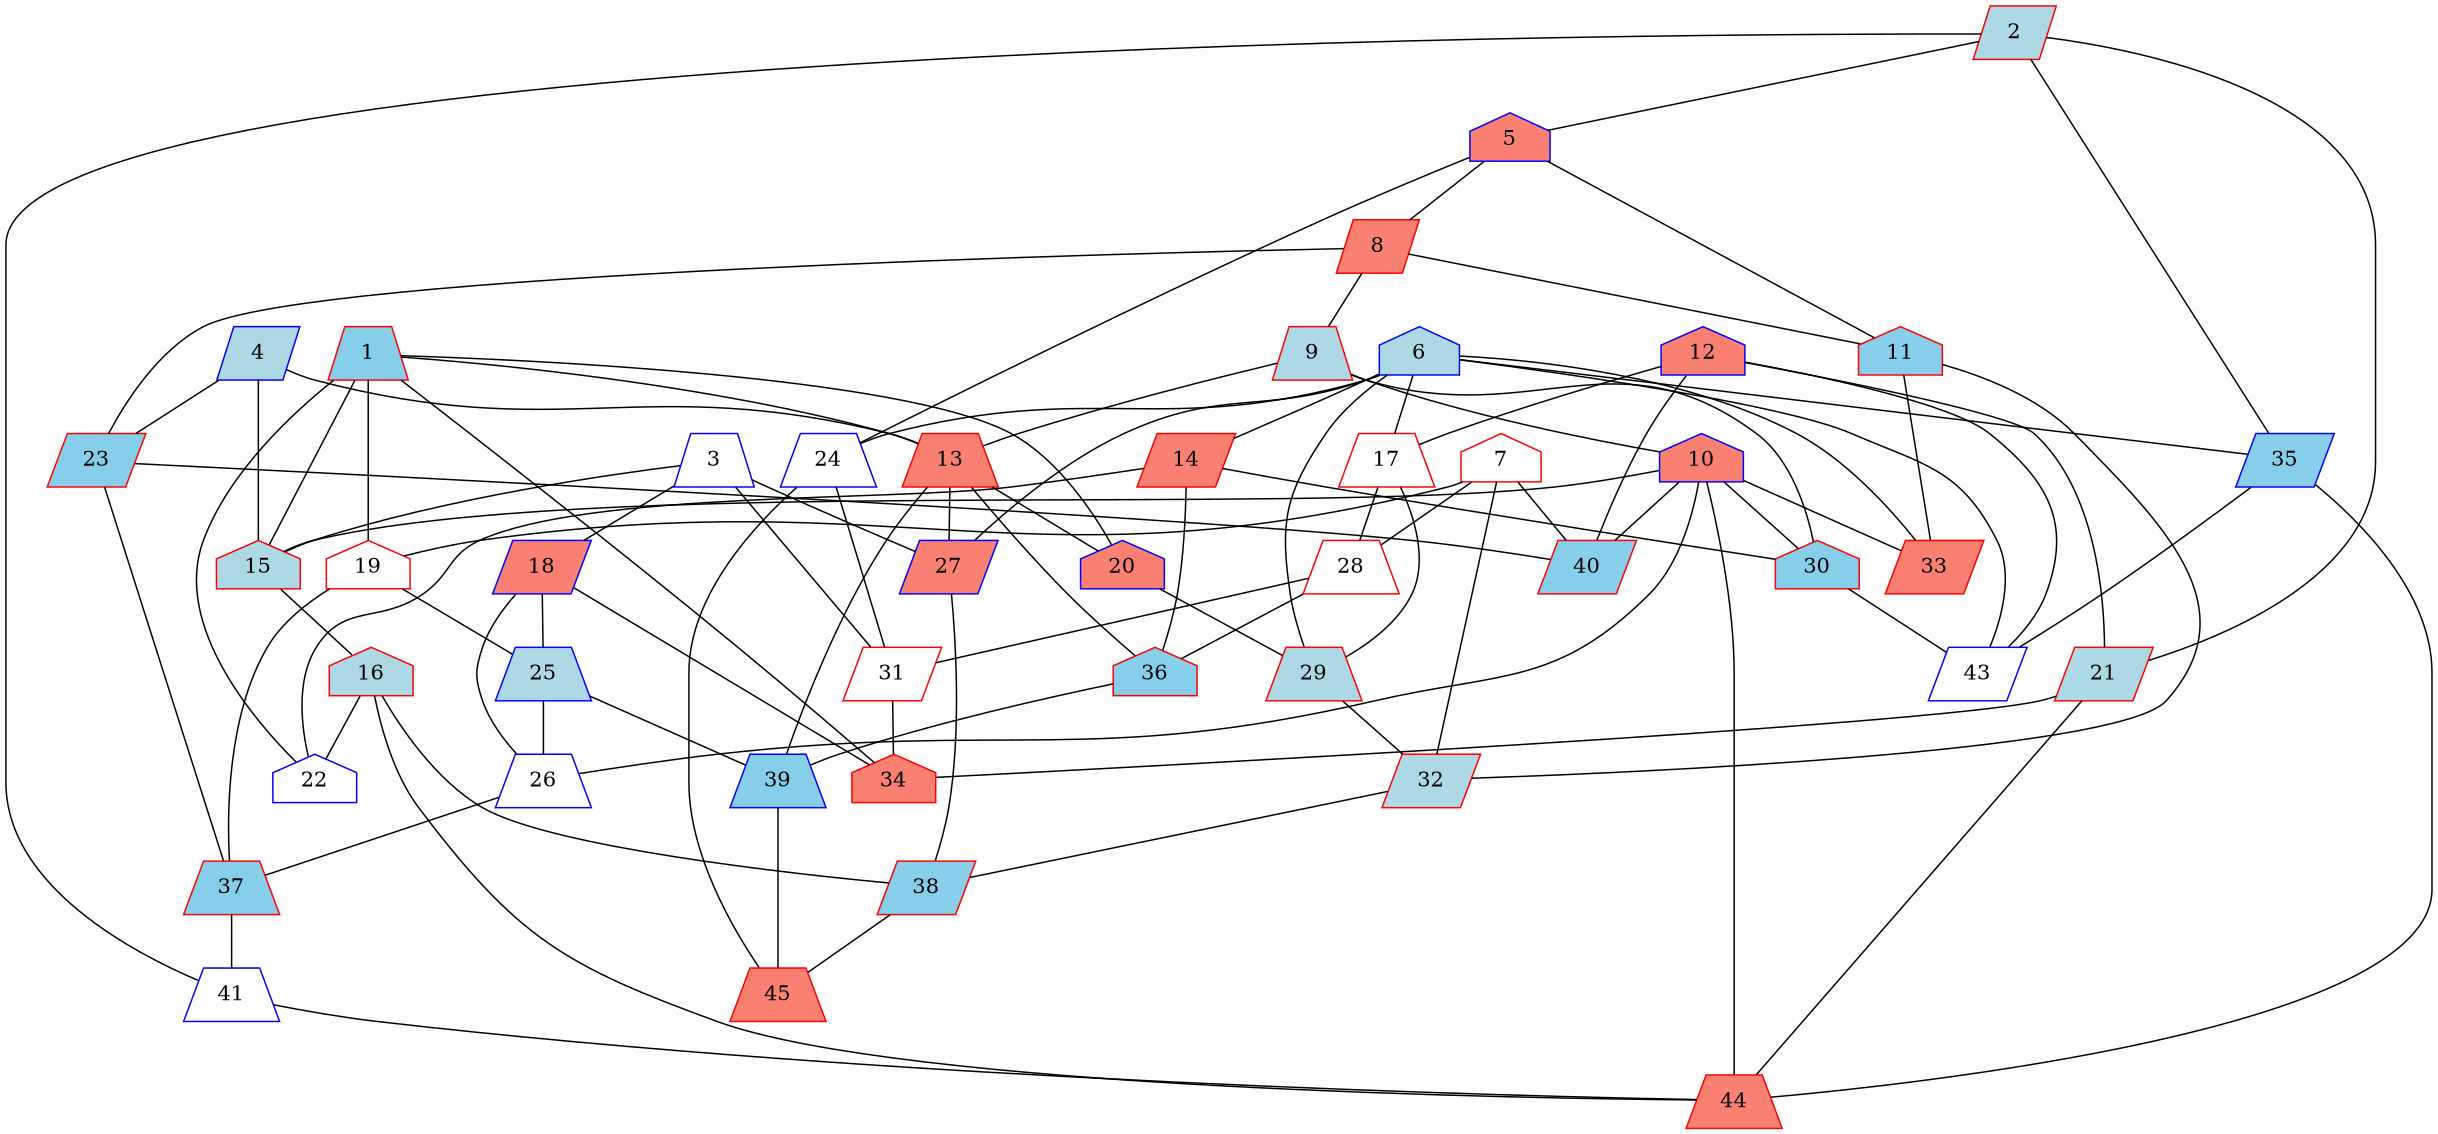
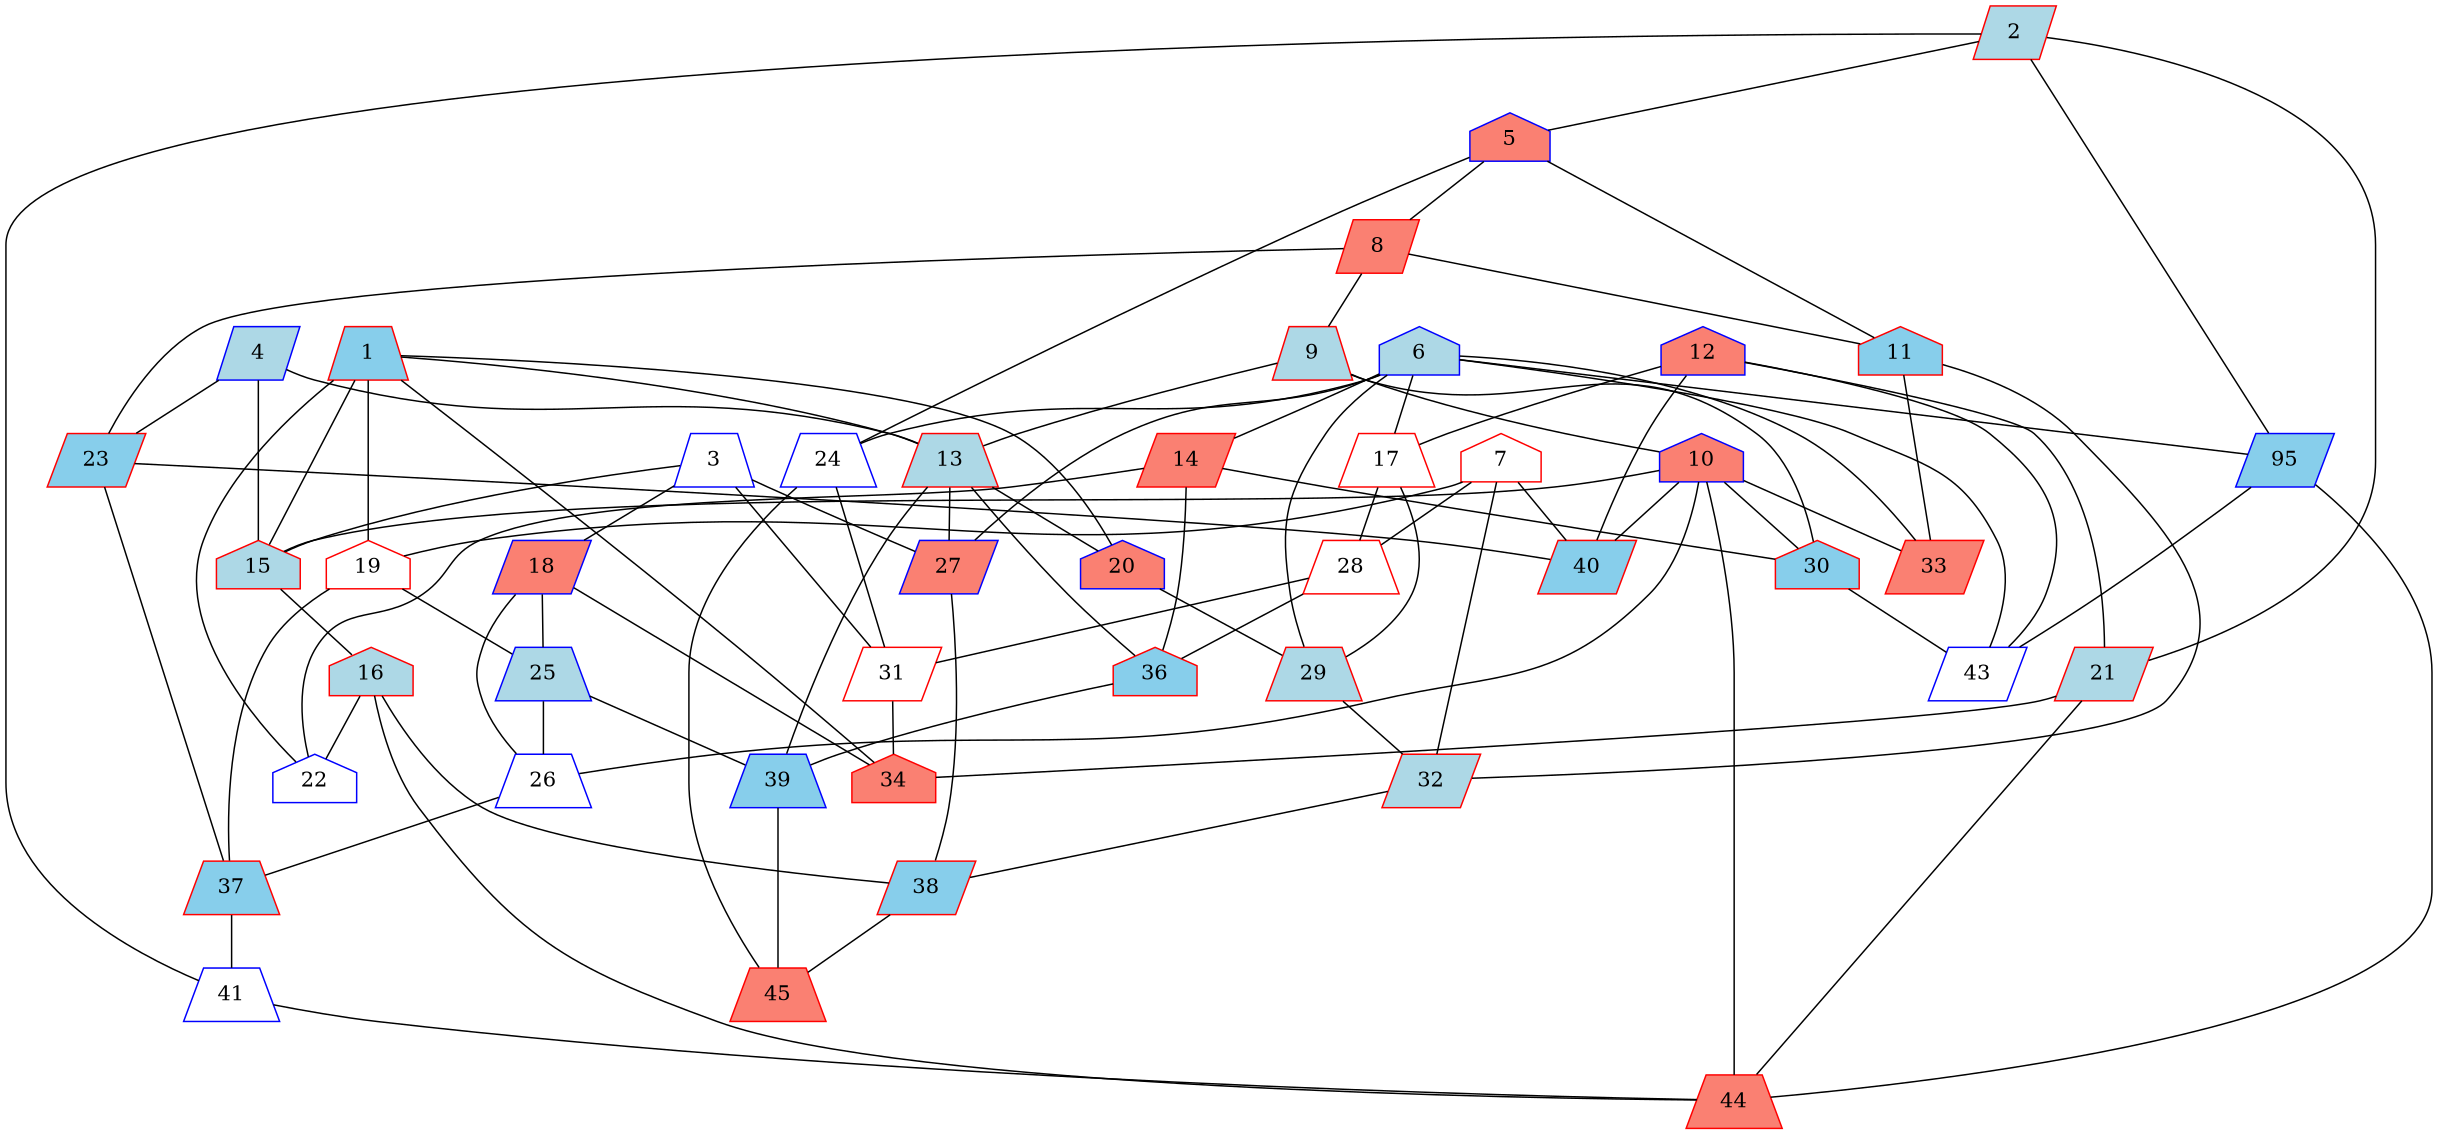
node "13": fillcolor salmon -> lightblue
node "35": label "35" -> "95"
